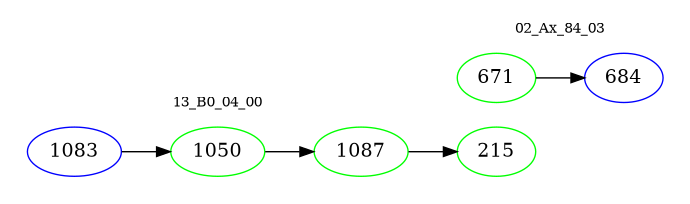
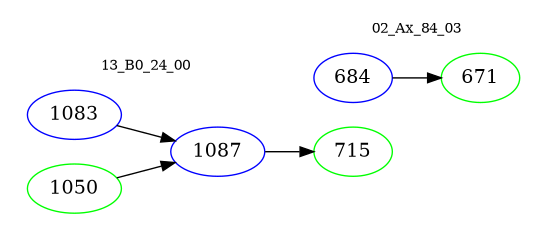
edge "671" -> "684": reversed
cluster "13_B0_04_00": label "13_B0_04_00" -> "13_B0_24_00"
edge "1083" -> "1050": now "1083" -> "1087"
node "1087": color green -> blue
node "215": label "215" -> "715"
